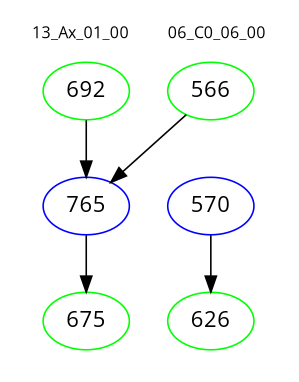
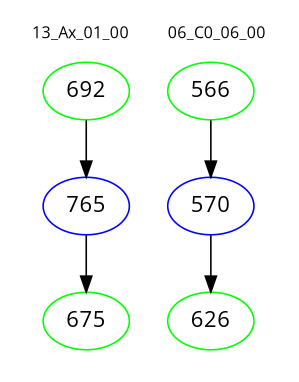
edge "566" -> "765": now "566" -> "570"
